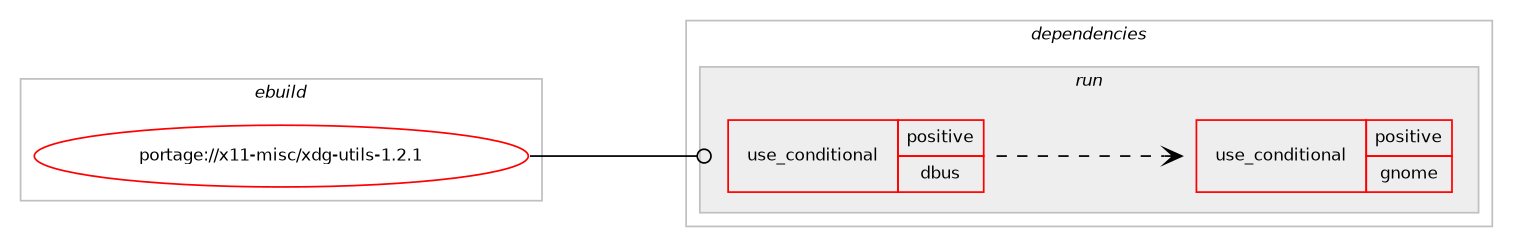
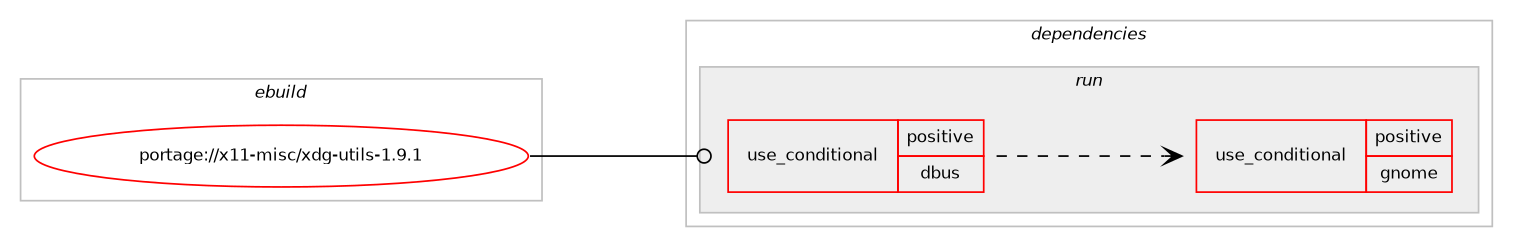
node "portage://x11-misc/xdg-utils-1.2.1": label "portage://x11-misc/xdg-utils-1.2.1" -> "portage://x11-misc/xdg-utils-1.9.1"
